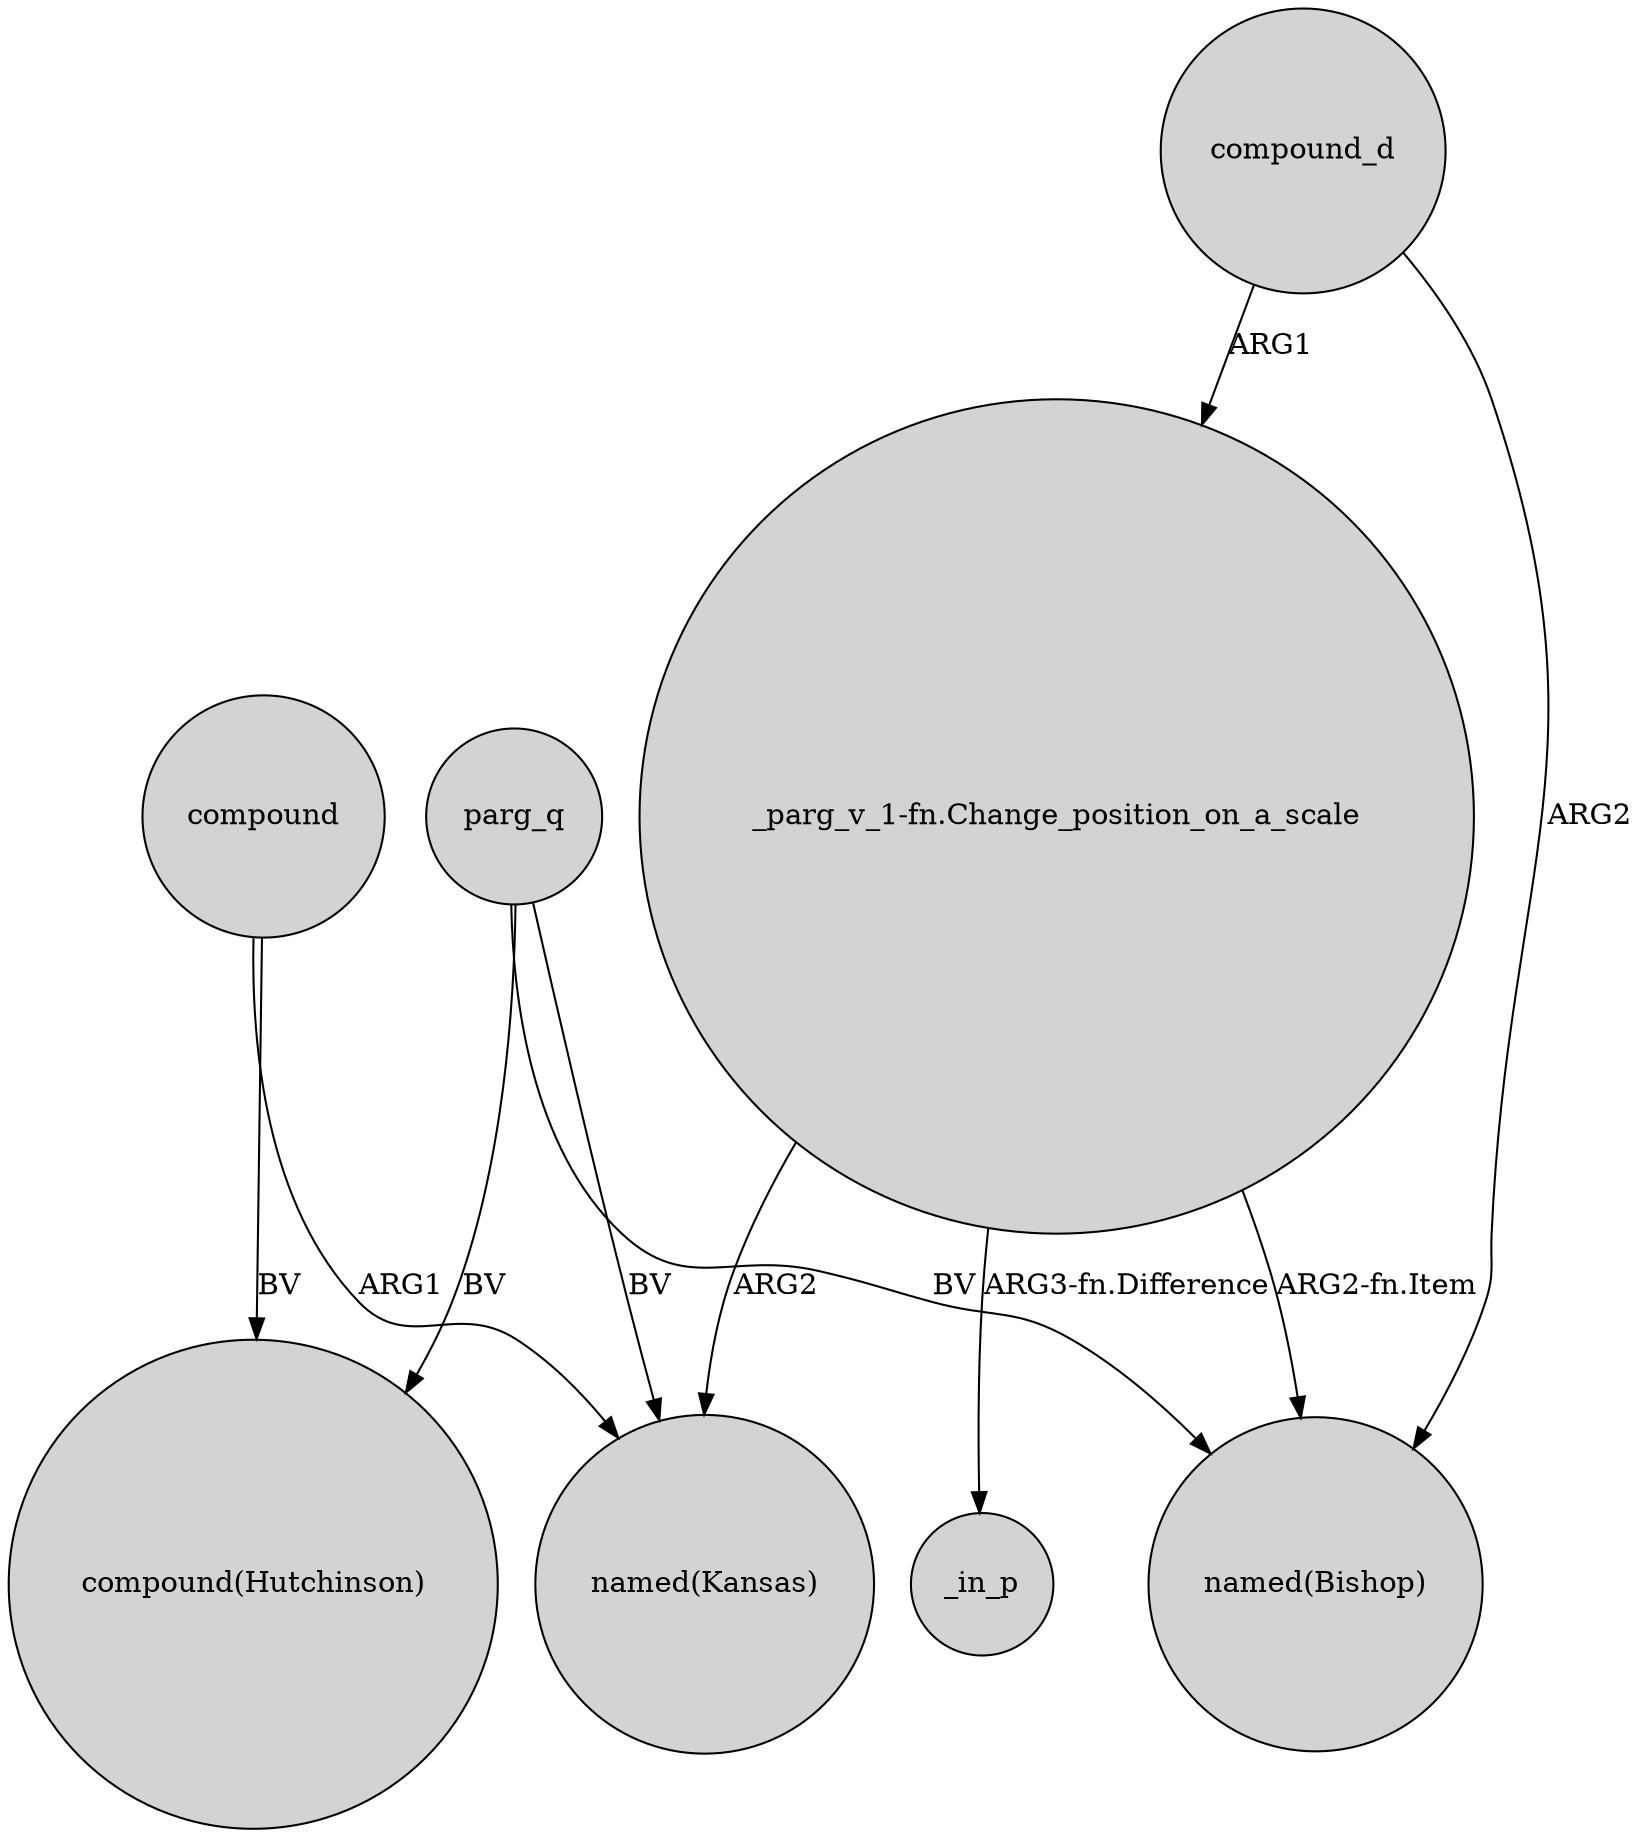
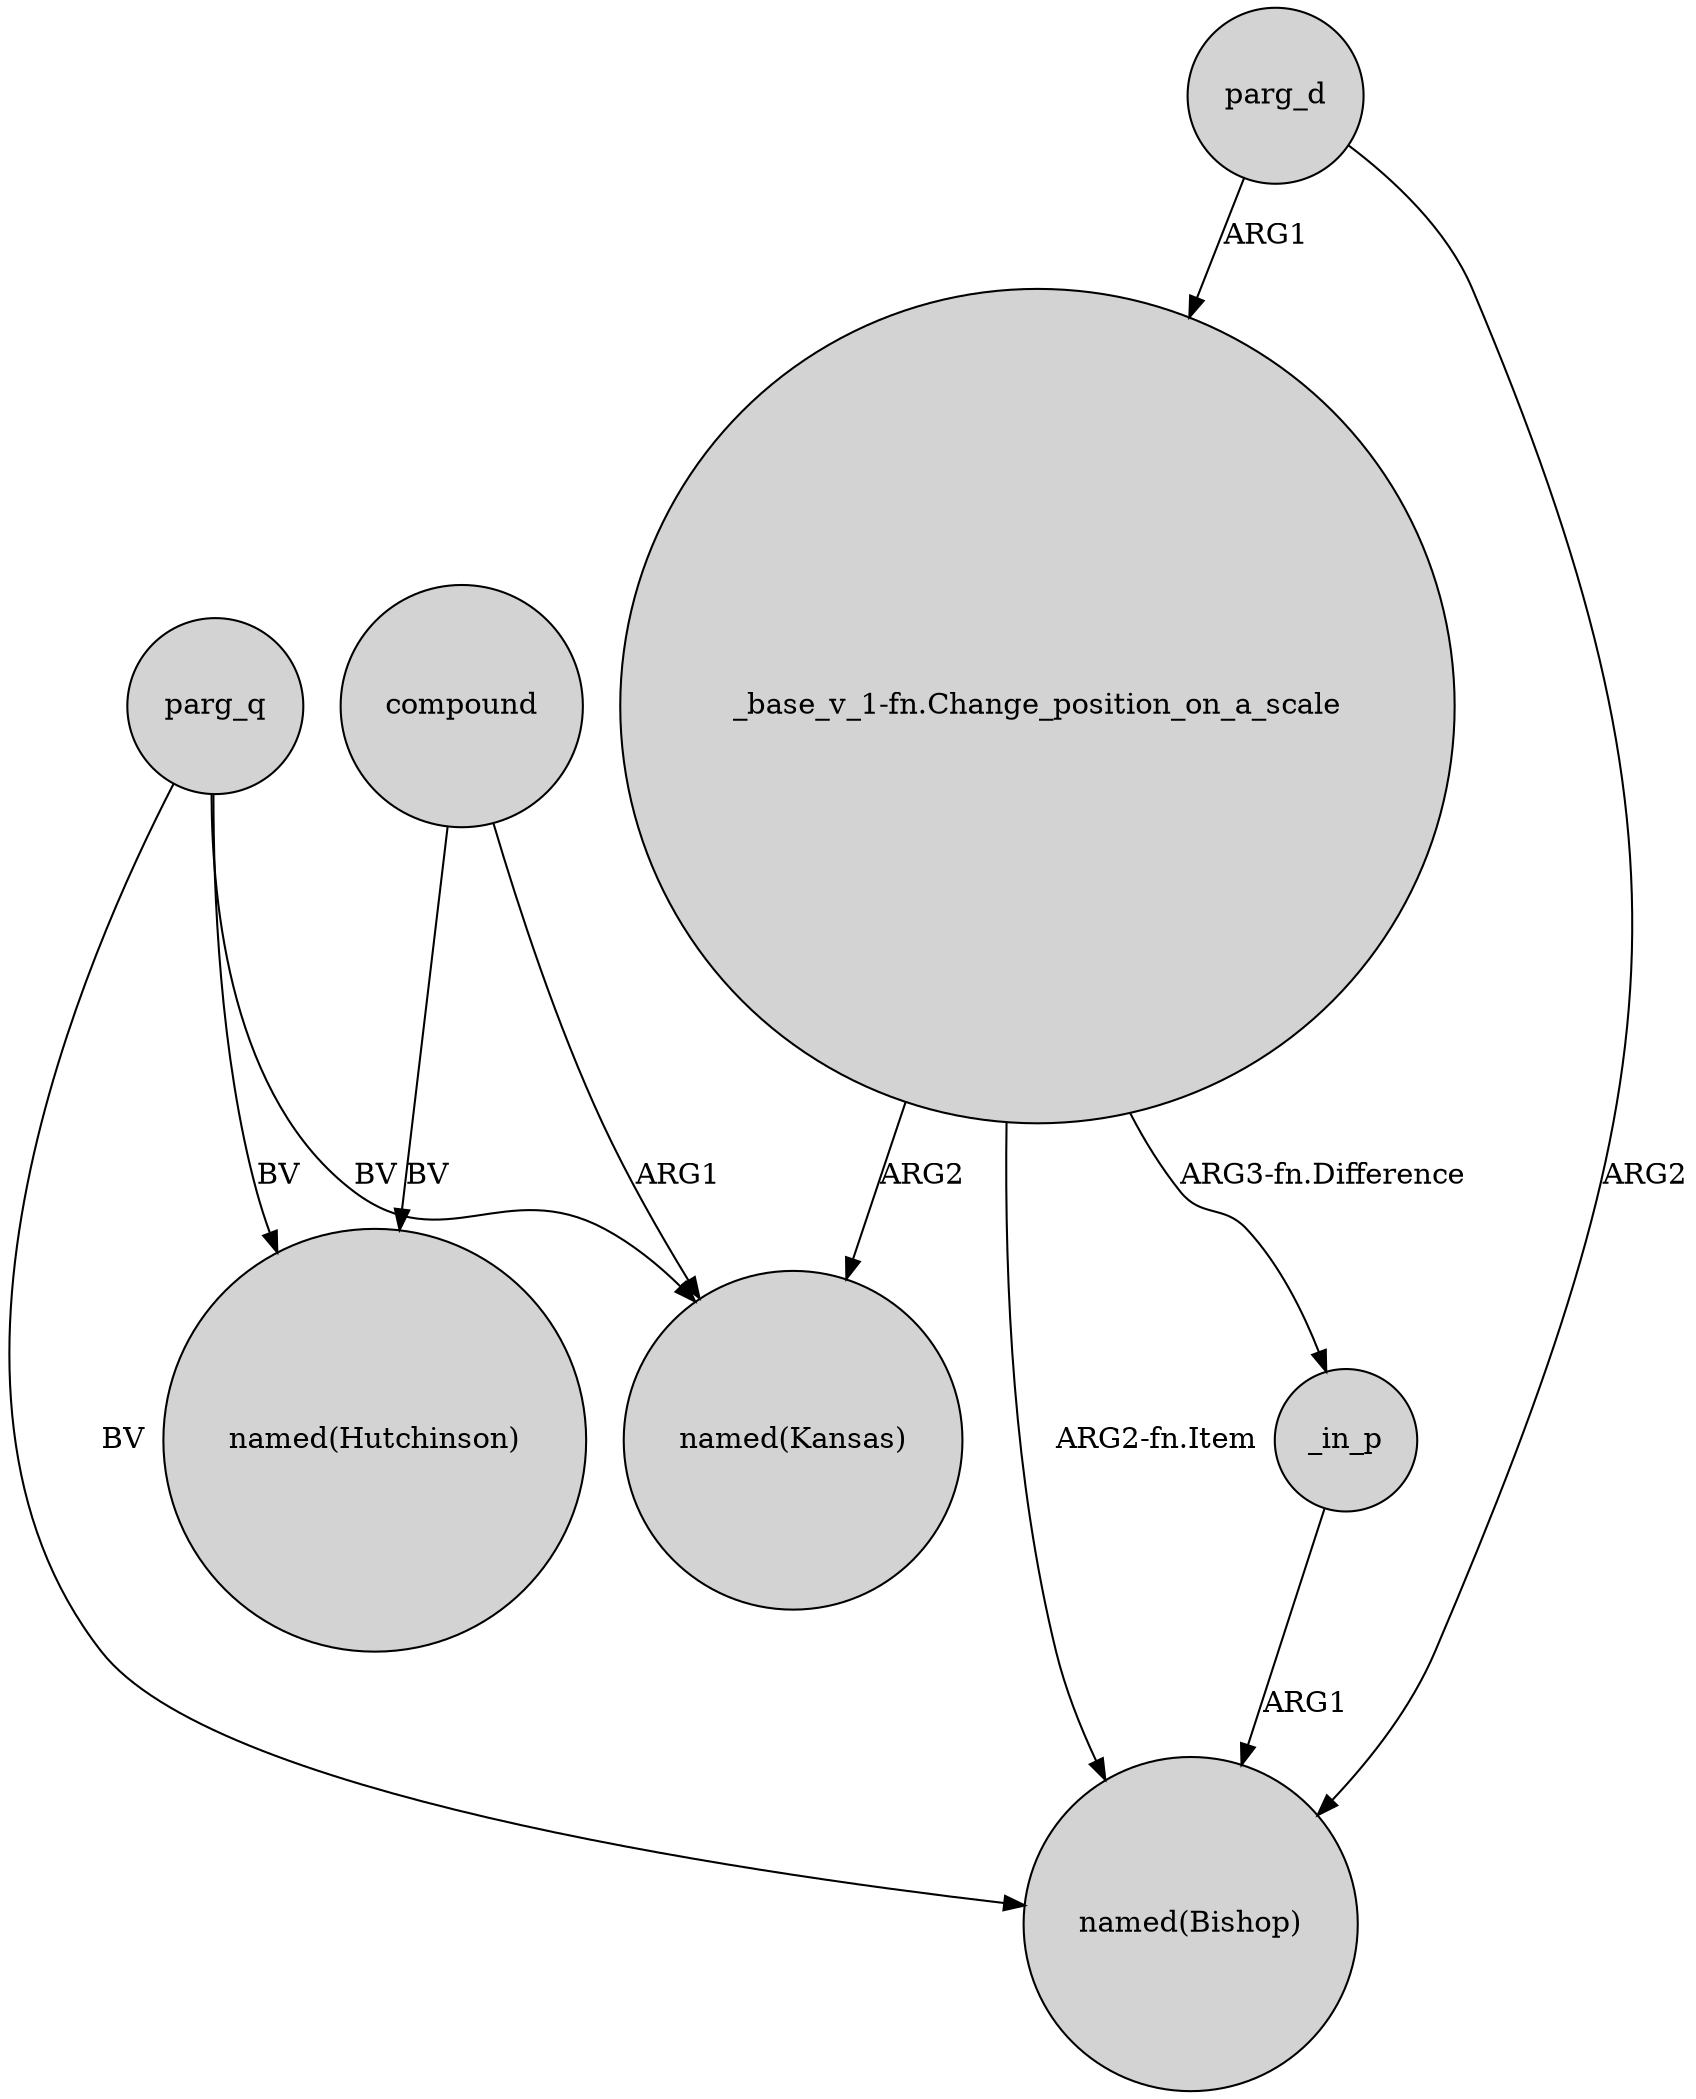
node "compound_d": label "compound_d" -> "parg_d"
node "_parg_v_1-fn.Change_position_on_a_scale": label "_parg_v_1-fn.Change_position_on_a_scale" -> "_base_v_1-fn.Change_position_on_a_scale"
node "compound(Hutchinson)": label "compound(Hutchinson)" -> "named(Hutchinson)"
edge "_in_p" -> "named(Bishop)": added, label "ARG1"
